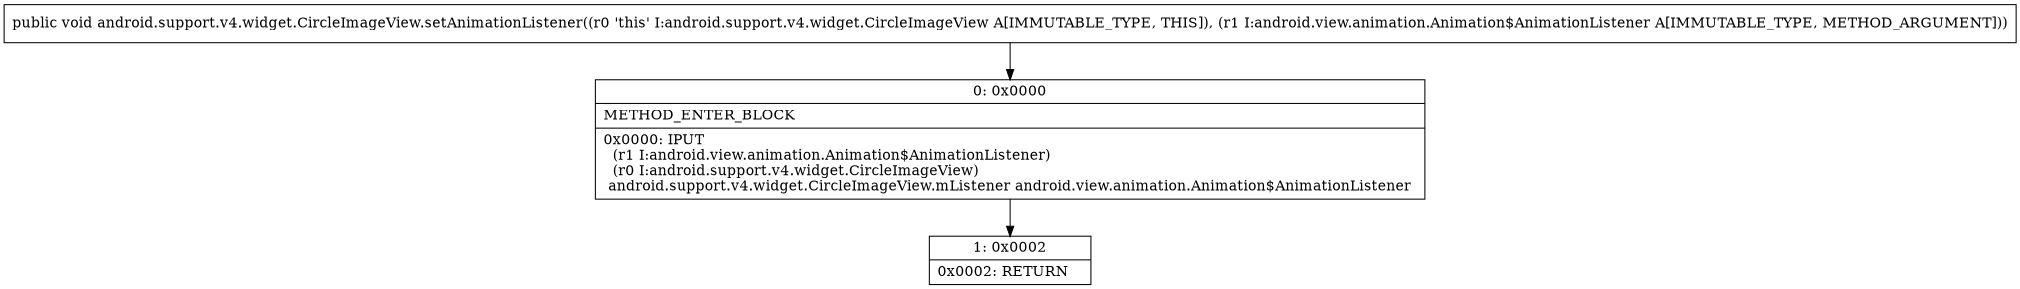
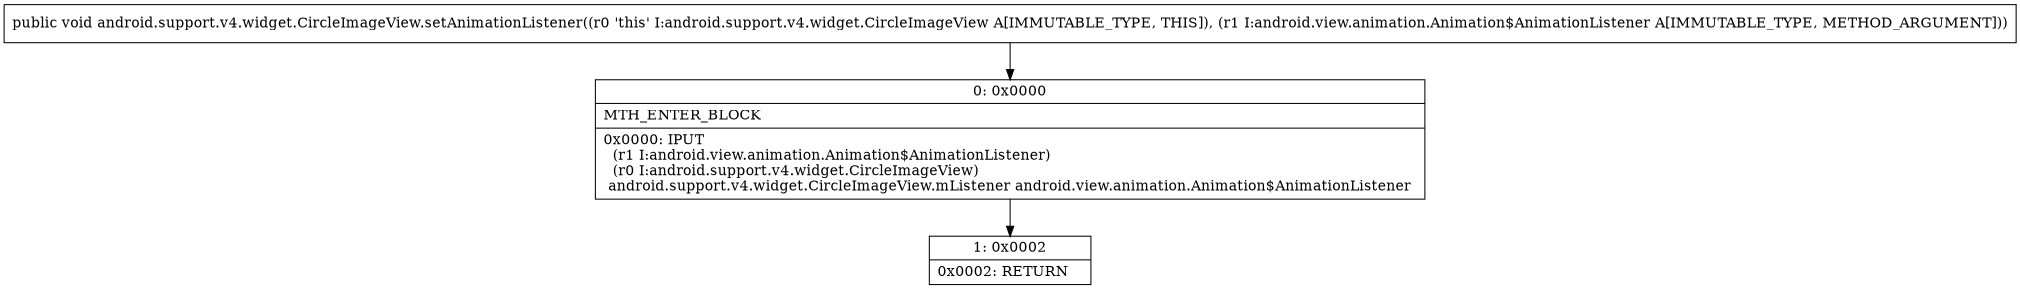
node "0: 0x0000": text "METHOD_ENTER_BLOCK" -> "MTH_ENTER_BLOCK"
